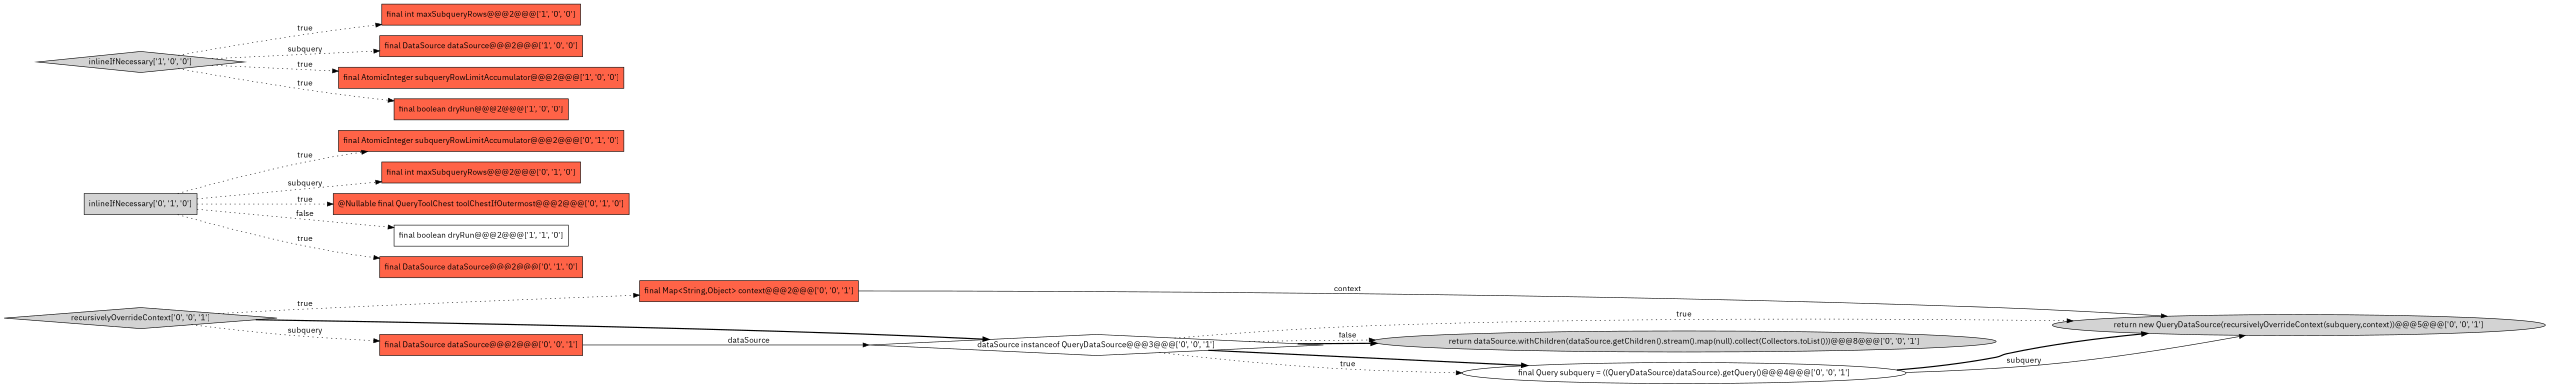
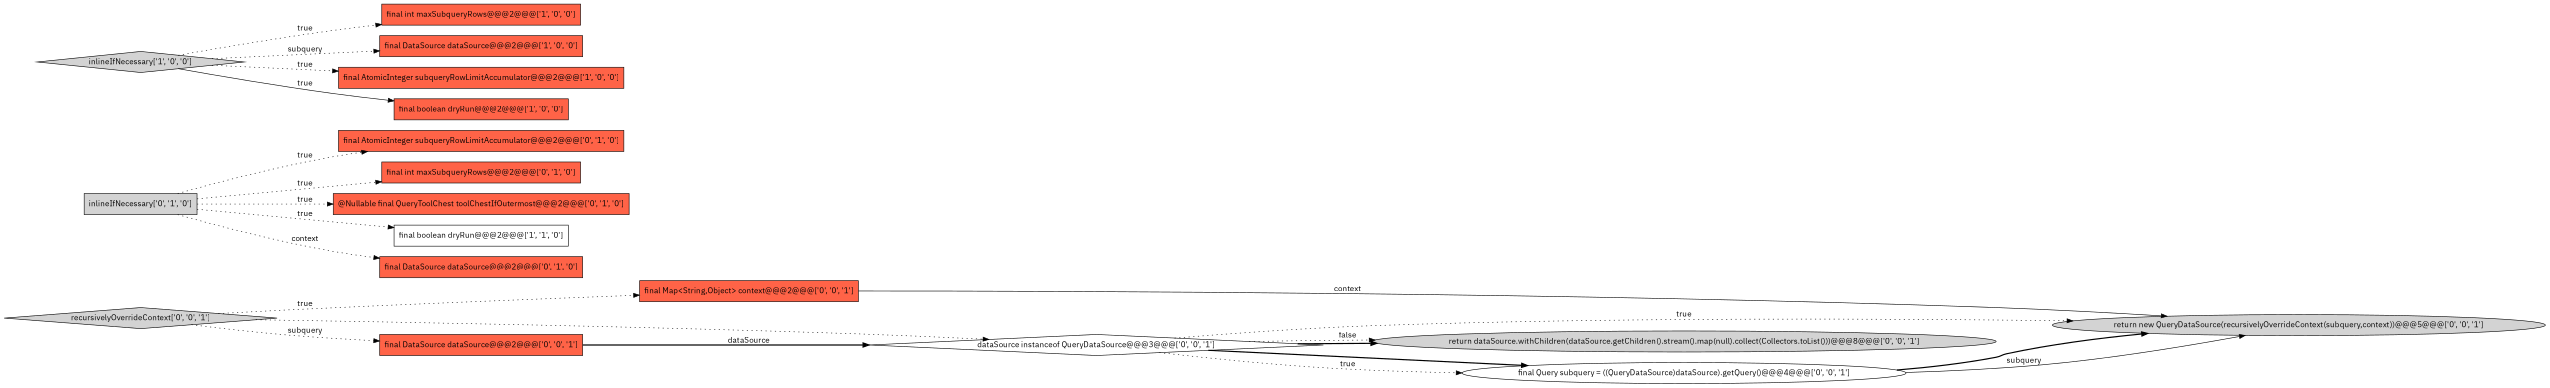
edge "inlineIfNecessary['1', '0', '0']" -> "final boolean dryRun@@@2@@@['1', '0', '0']": style dotted -> solid
edge "inlineIfNecessary['0', '1', '0']" -> "final int maxSubqueryRows@@@2@@@['0', '1', '0']": label "subquery" -> "true"
edge "inlineIfNecessary['0', '1', '0']" -> "final boolean dryRun@@@2@@@['1', '1', '0']": label "false" -> "true"
edge "inlineIfNecessary['0', '1', '0']" -> "final DataSource dataSource@@@2@@@['0', '1', '0']": label "true" -> "context"
edge "recursivelyOverrideContext['0', '0', '1']" -> "dataSource instanceof QueryDataSource@@@3@@@['0', '0', '1']": style bold -> dotted
edge "final DataSource dataSource@@@2@@@['0', '0', '1']" -> "dataSource instanceof QueryDataSource@@@3@@@['0', '0', '1']": style solid -> bold
